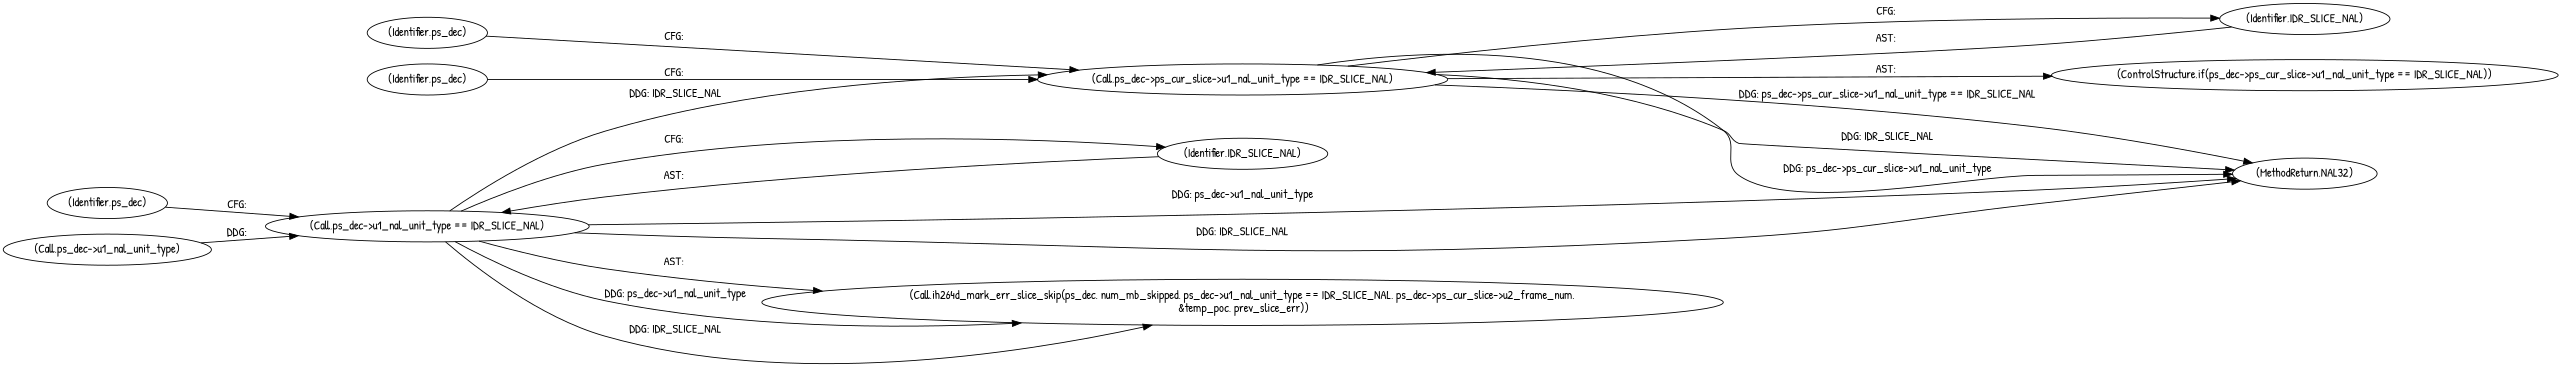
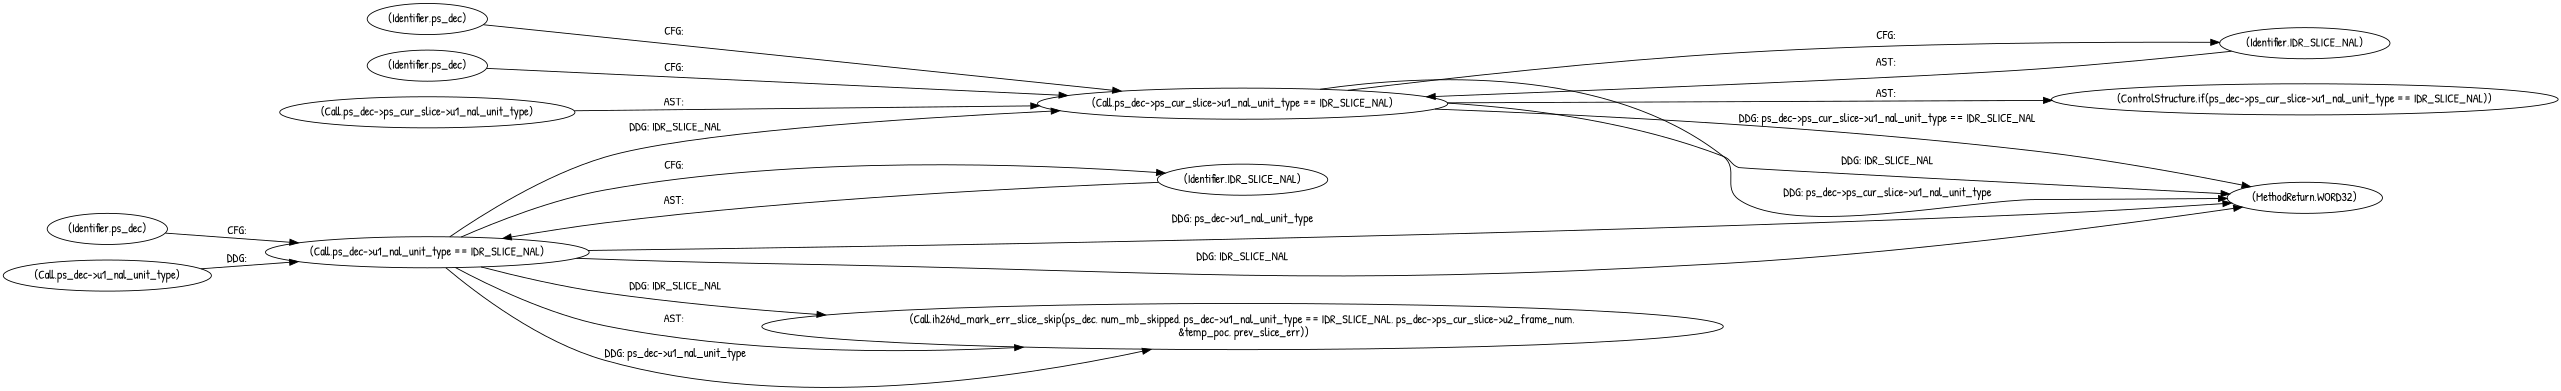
node "(Call,ps_dec->ps_cur_slice->u1_nal_unit_type)": added
node "(MethodReturn,NAL32)": label "(MethodReturn,NAL32)" -> "(MethodReturn,WORD32)"
